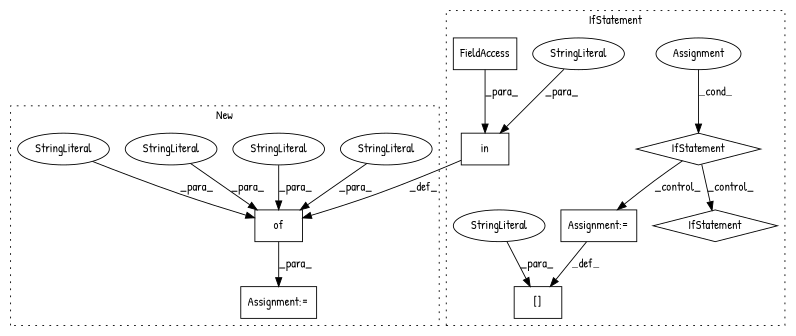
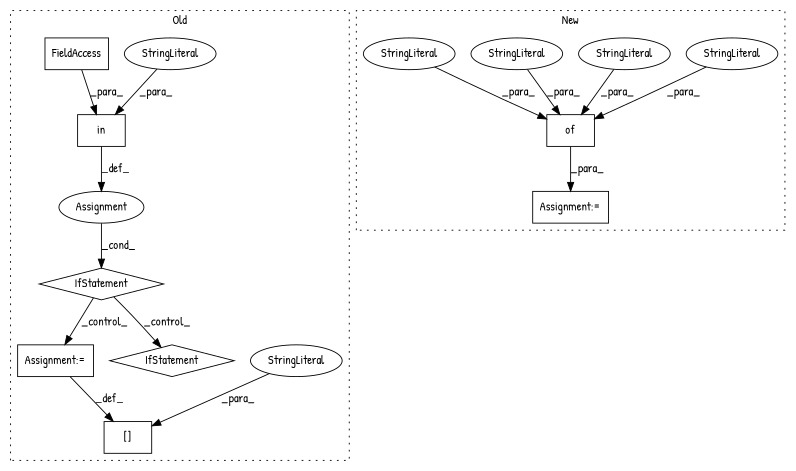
cluster "IfStatement": label "IfStatement" -> "Old"
edge "in" -> "of": now "in" -> "Assignment"
